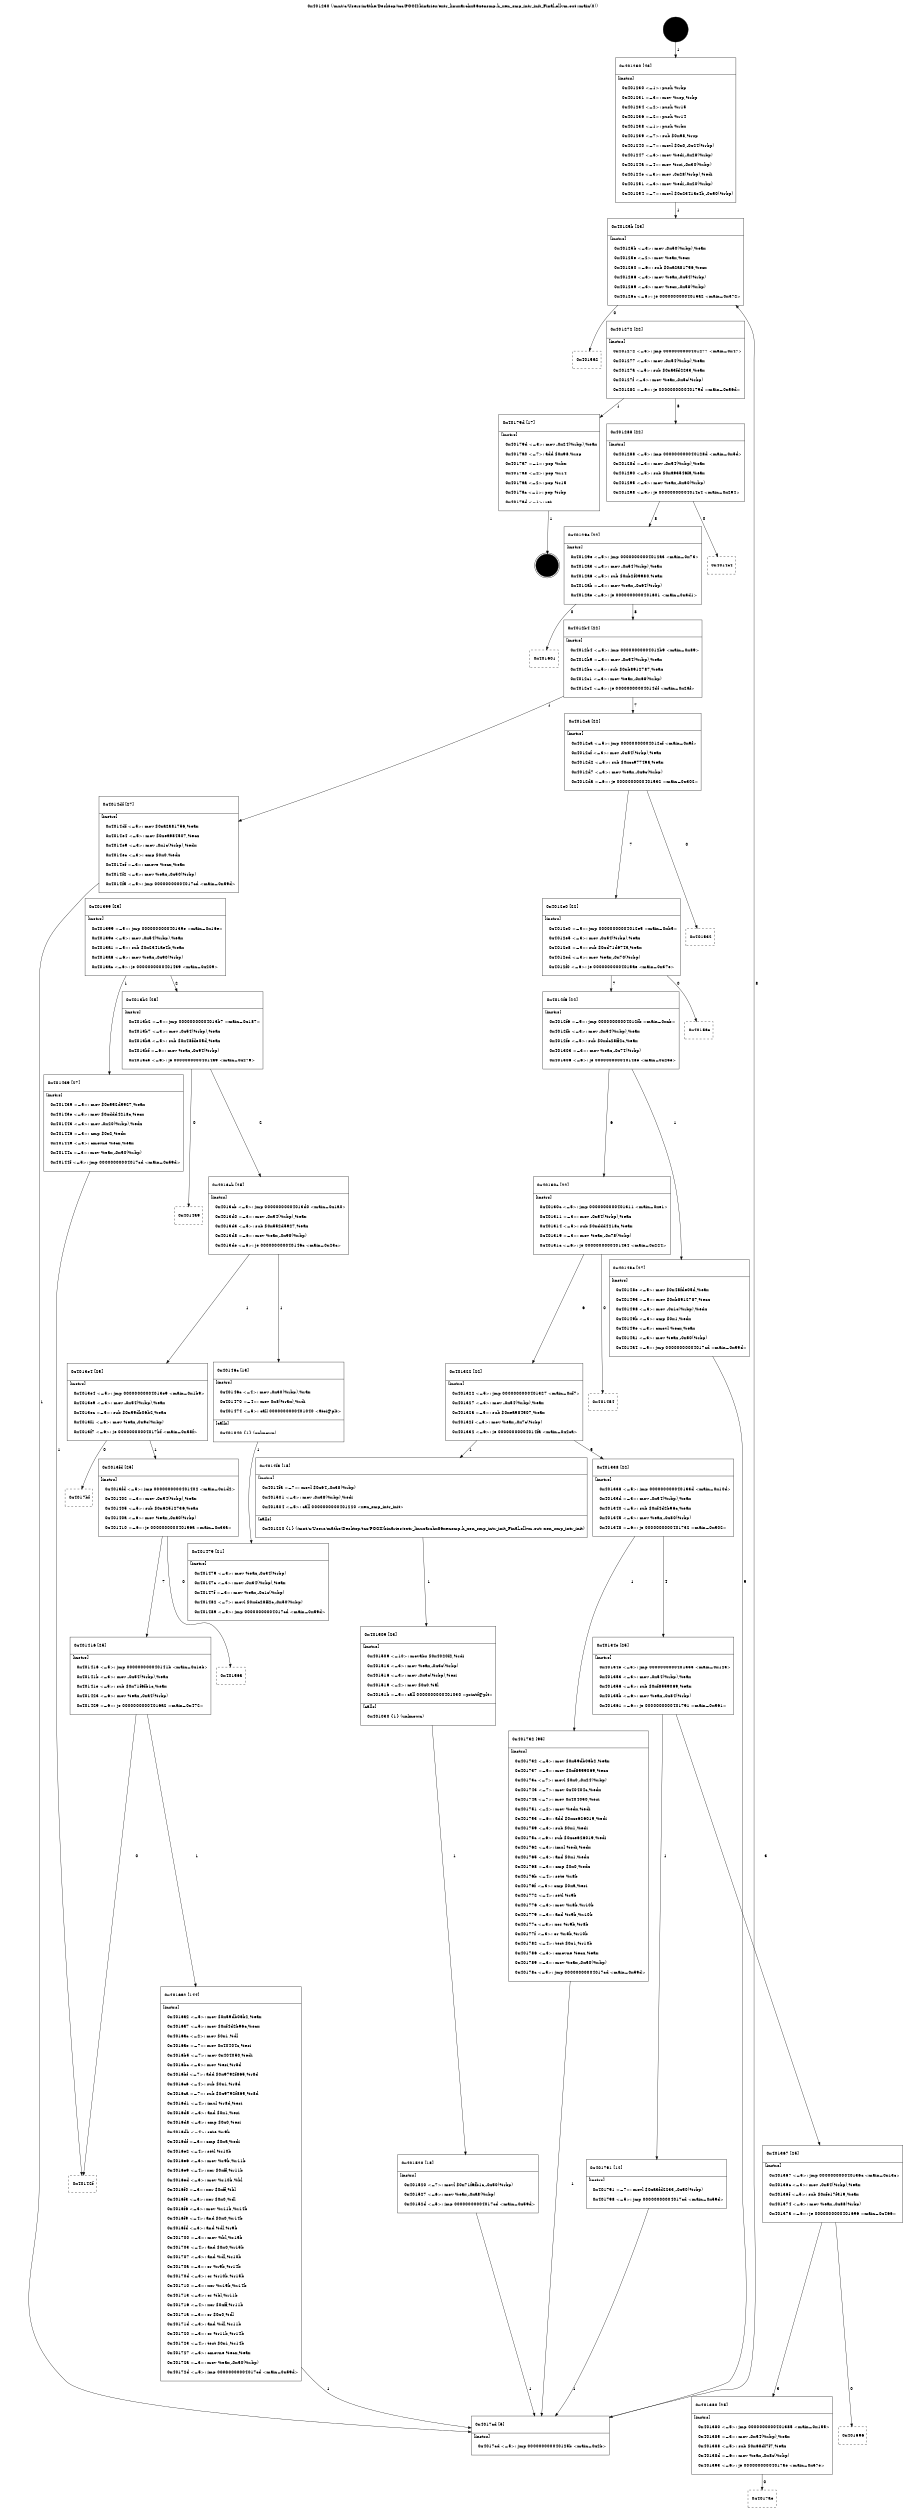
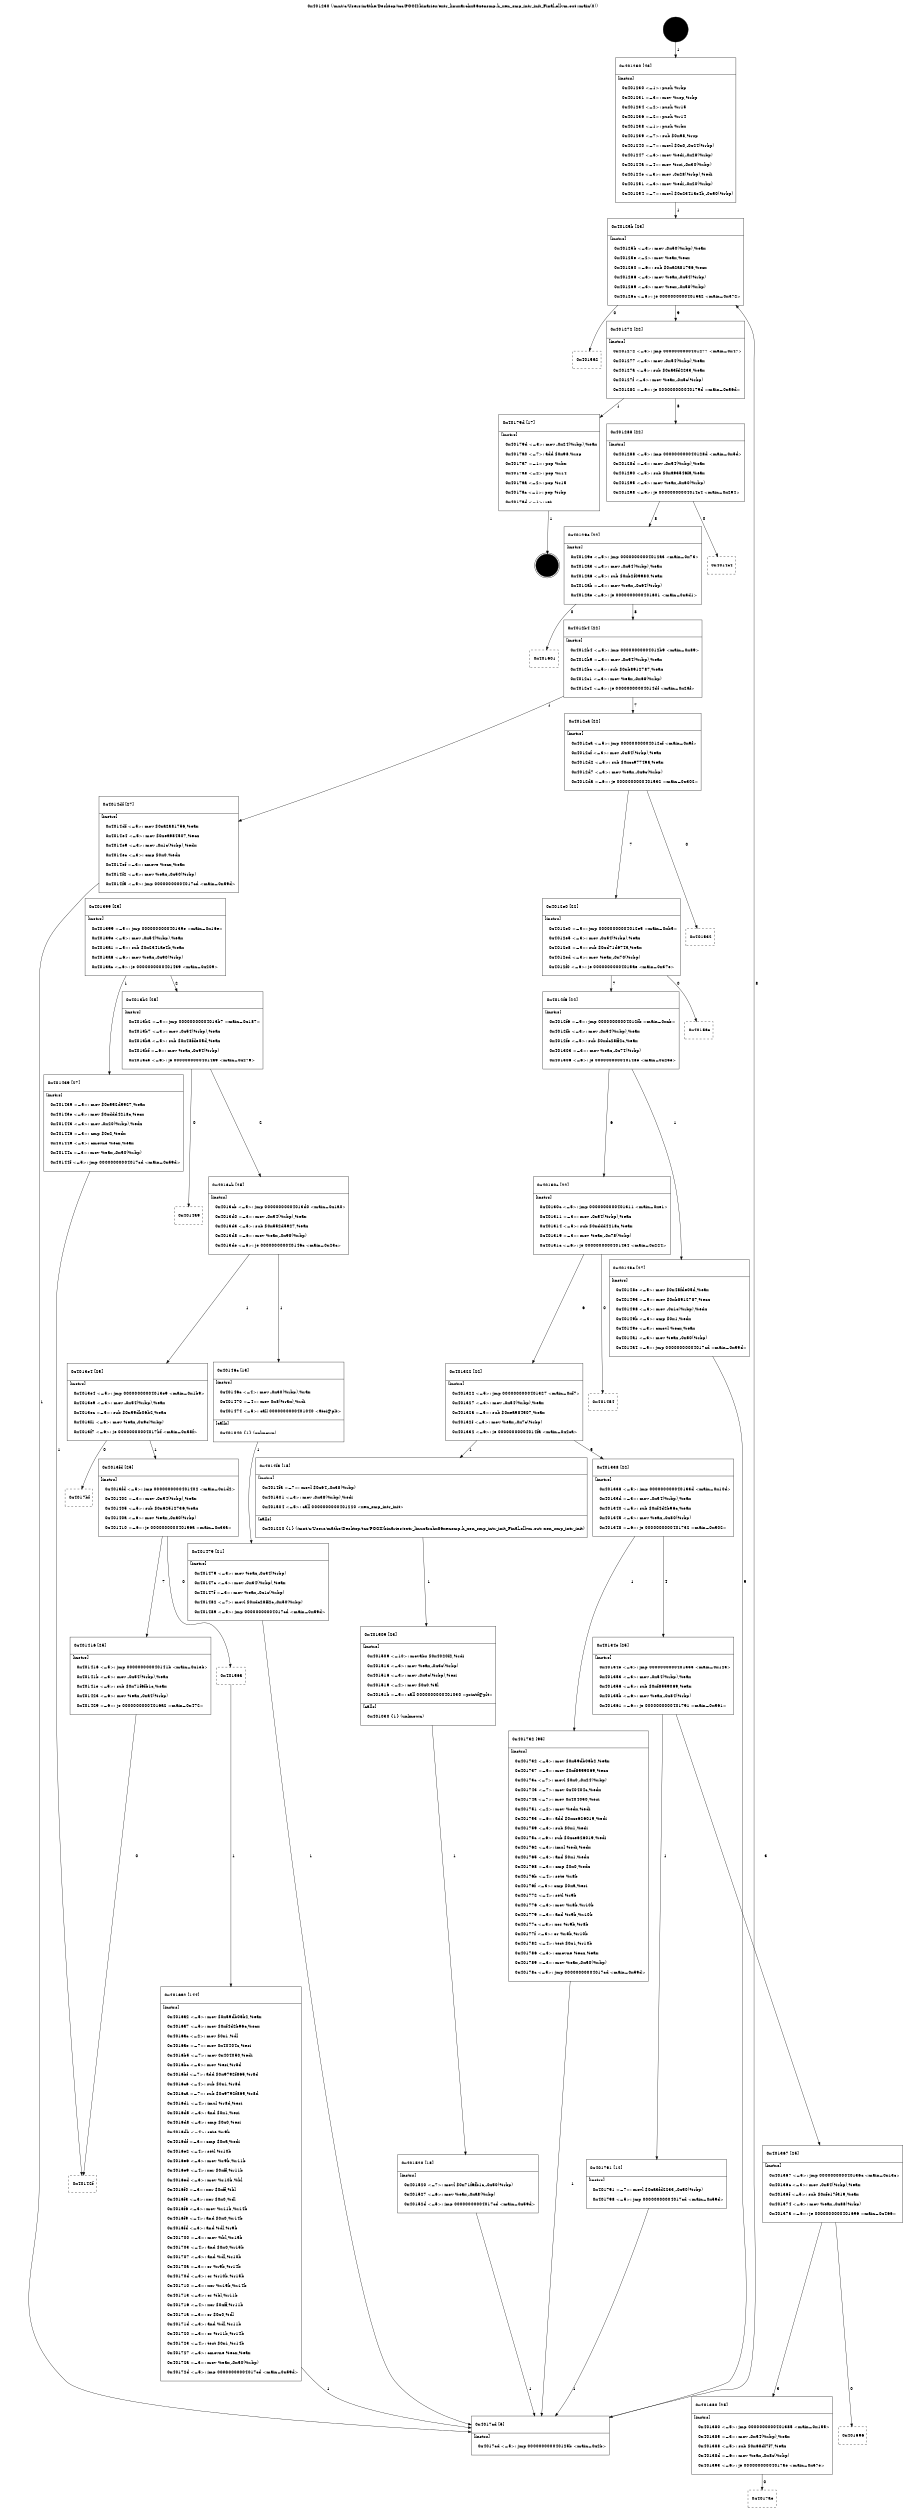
edge "0x40125b [23]" -> "0x401272 [22]": added, label "9"
edge "0x401416 [25]" -> "0x4016a2 [144]": now "0x40156a" -> "0x4016a2 [144]"
edge "0x401479 [21]" -> "0x4017cd [5]": added, label "1"
